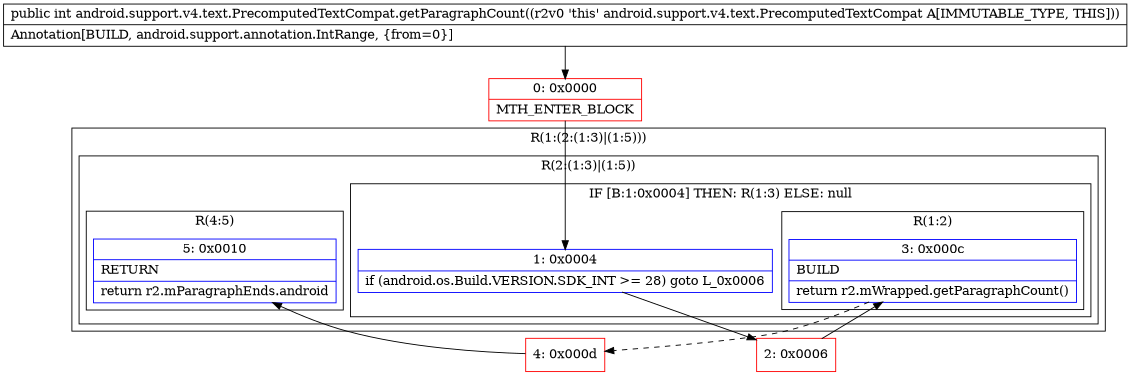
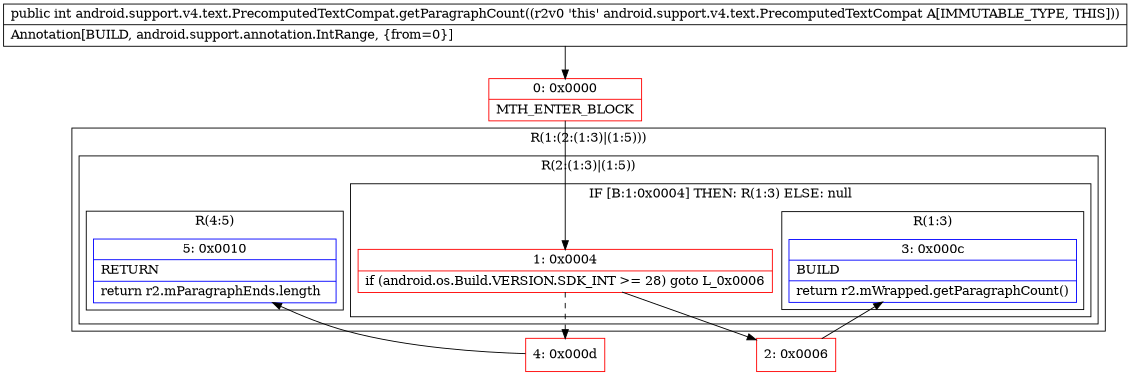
cluster "R(1:2)": label "R(1:2)" -> "R(1:3)"
node "1: 0x0004": color blue -> red
node "5: 0x0010": text "return r2.mParagraphEnds.android" -> "return r2.mParagraphEnds.length"
edge "3: 0x000c" -> "4: 0x000d": now "1: 0x0004" -> "4: 0x000d"
